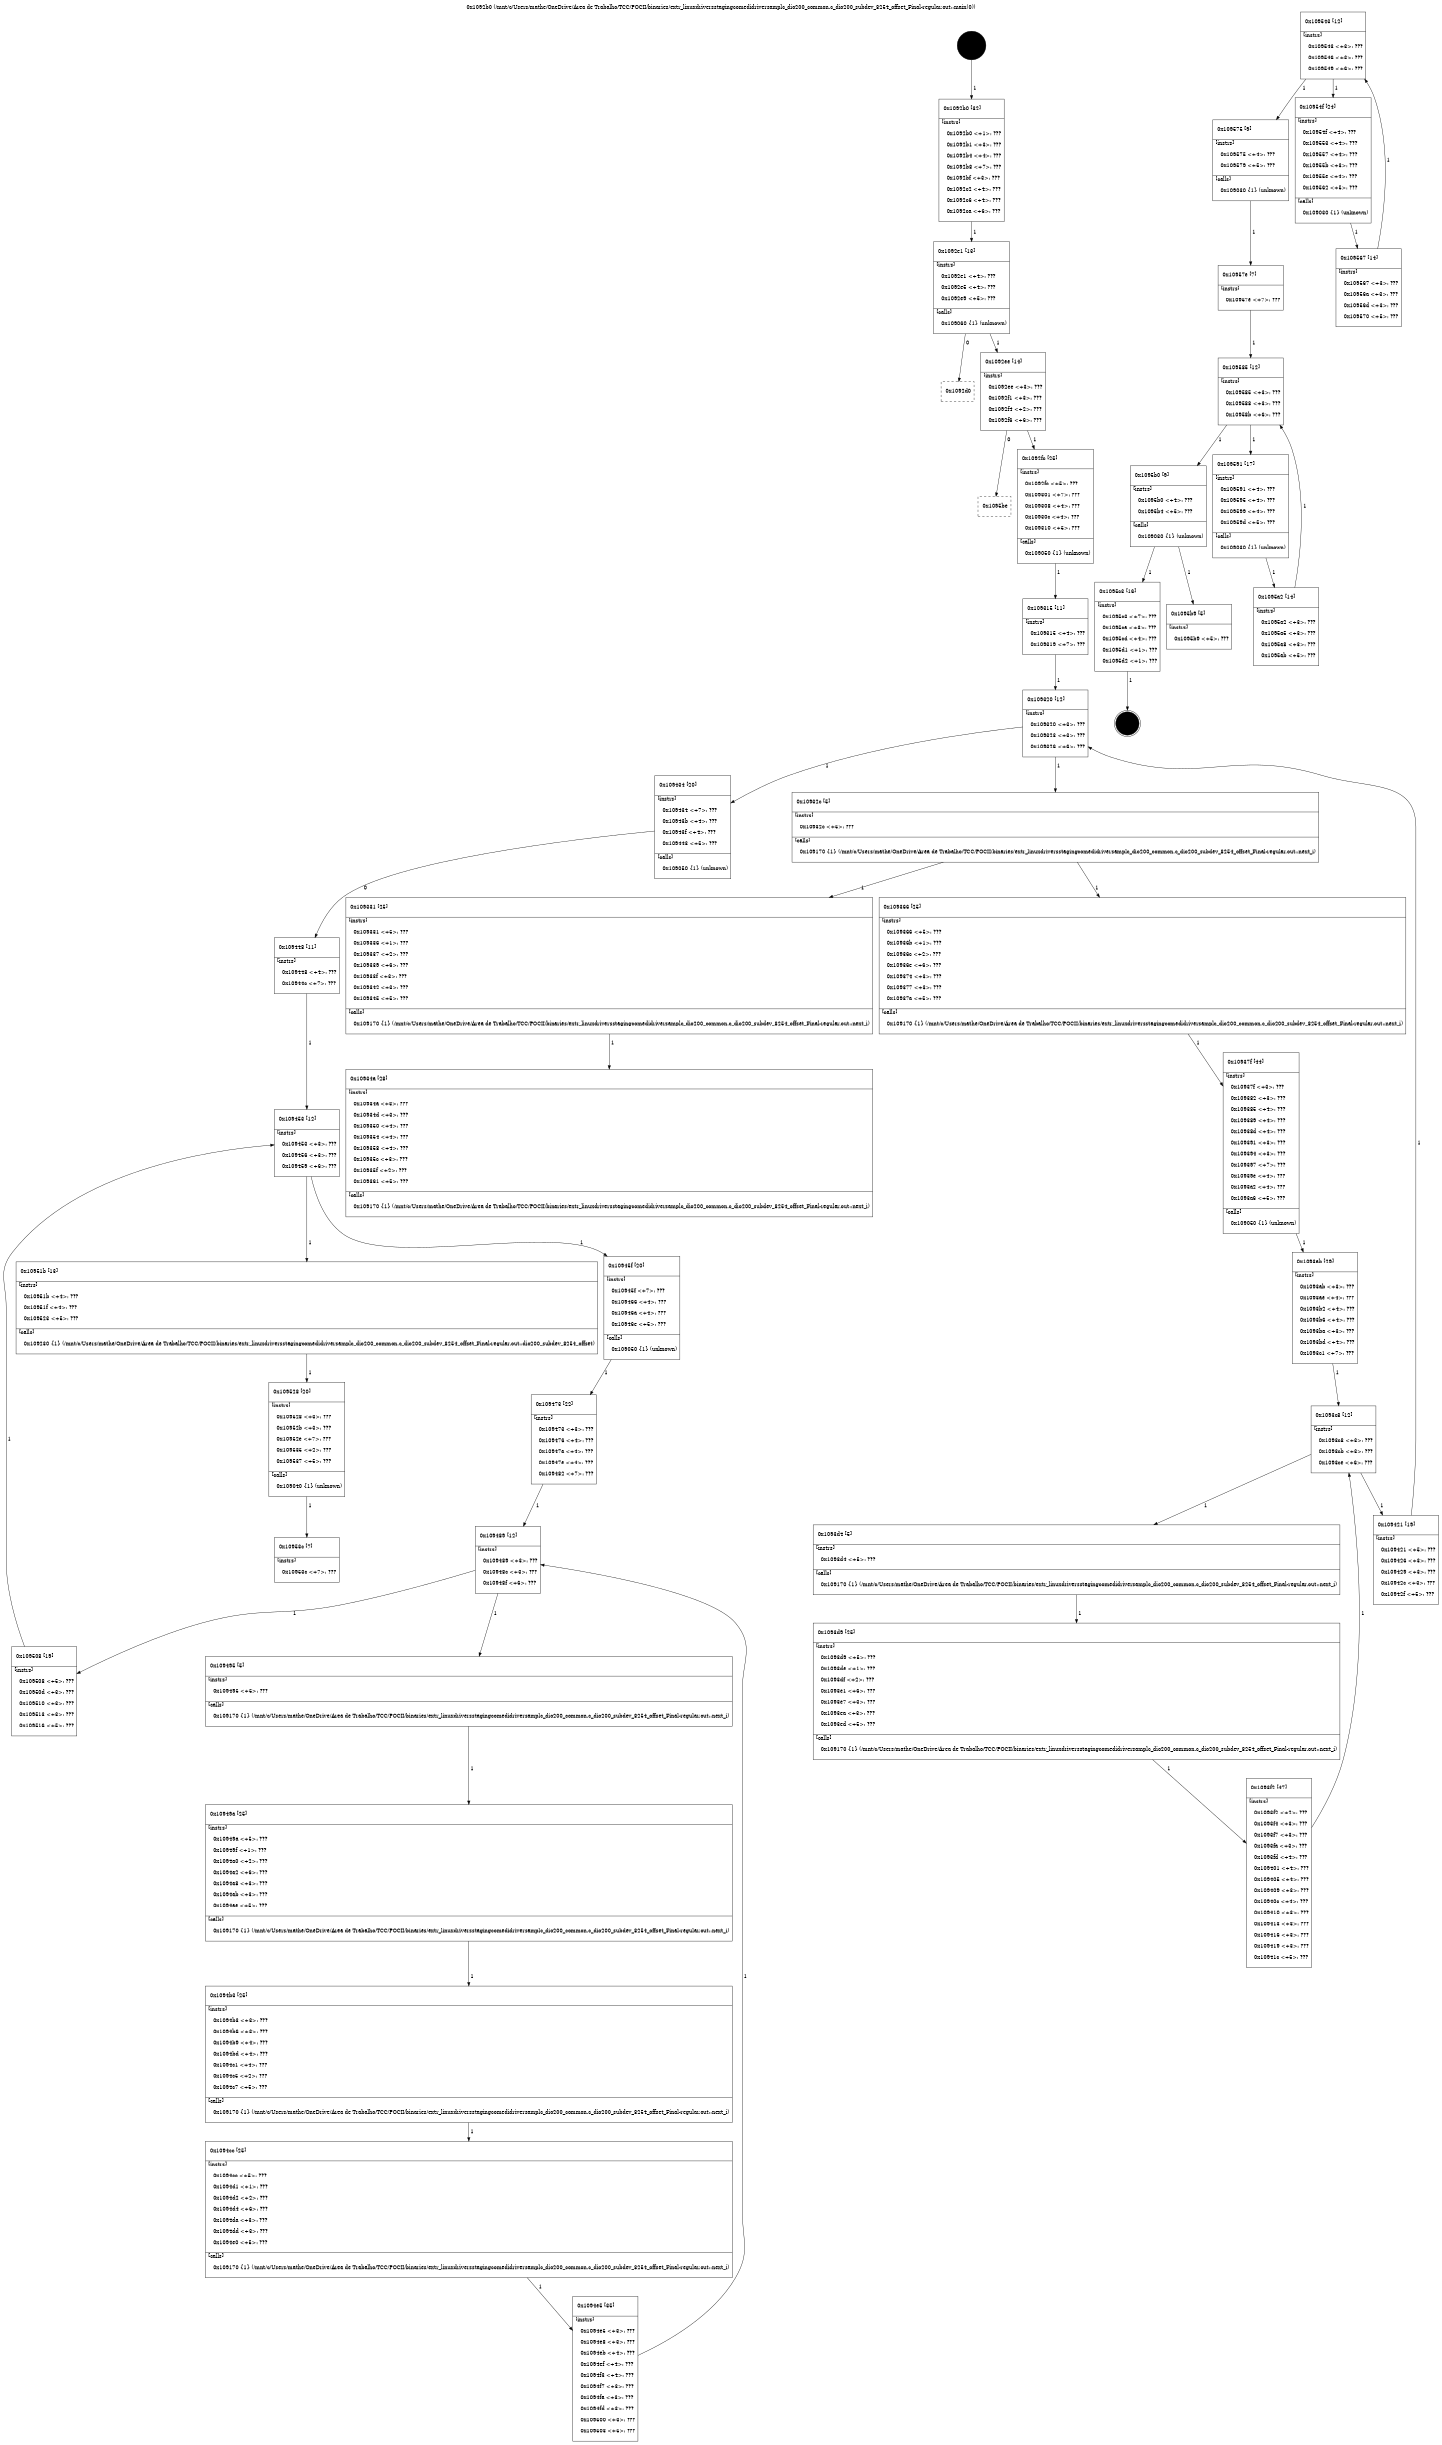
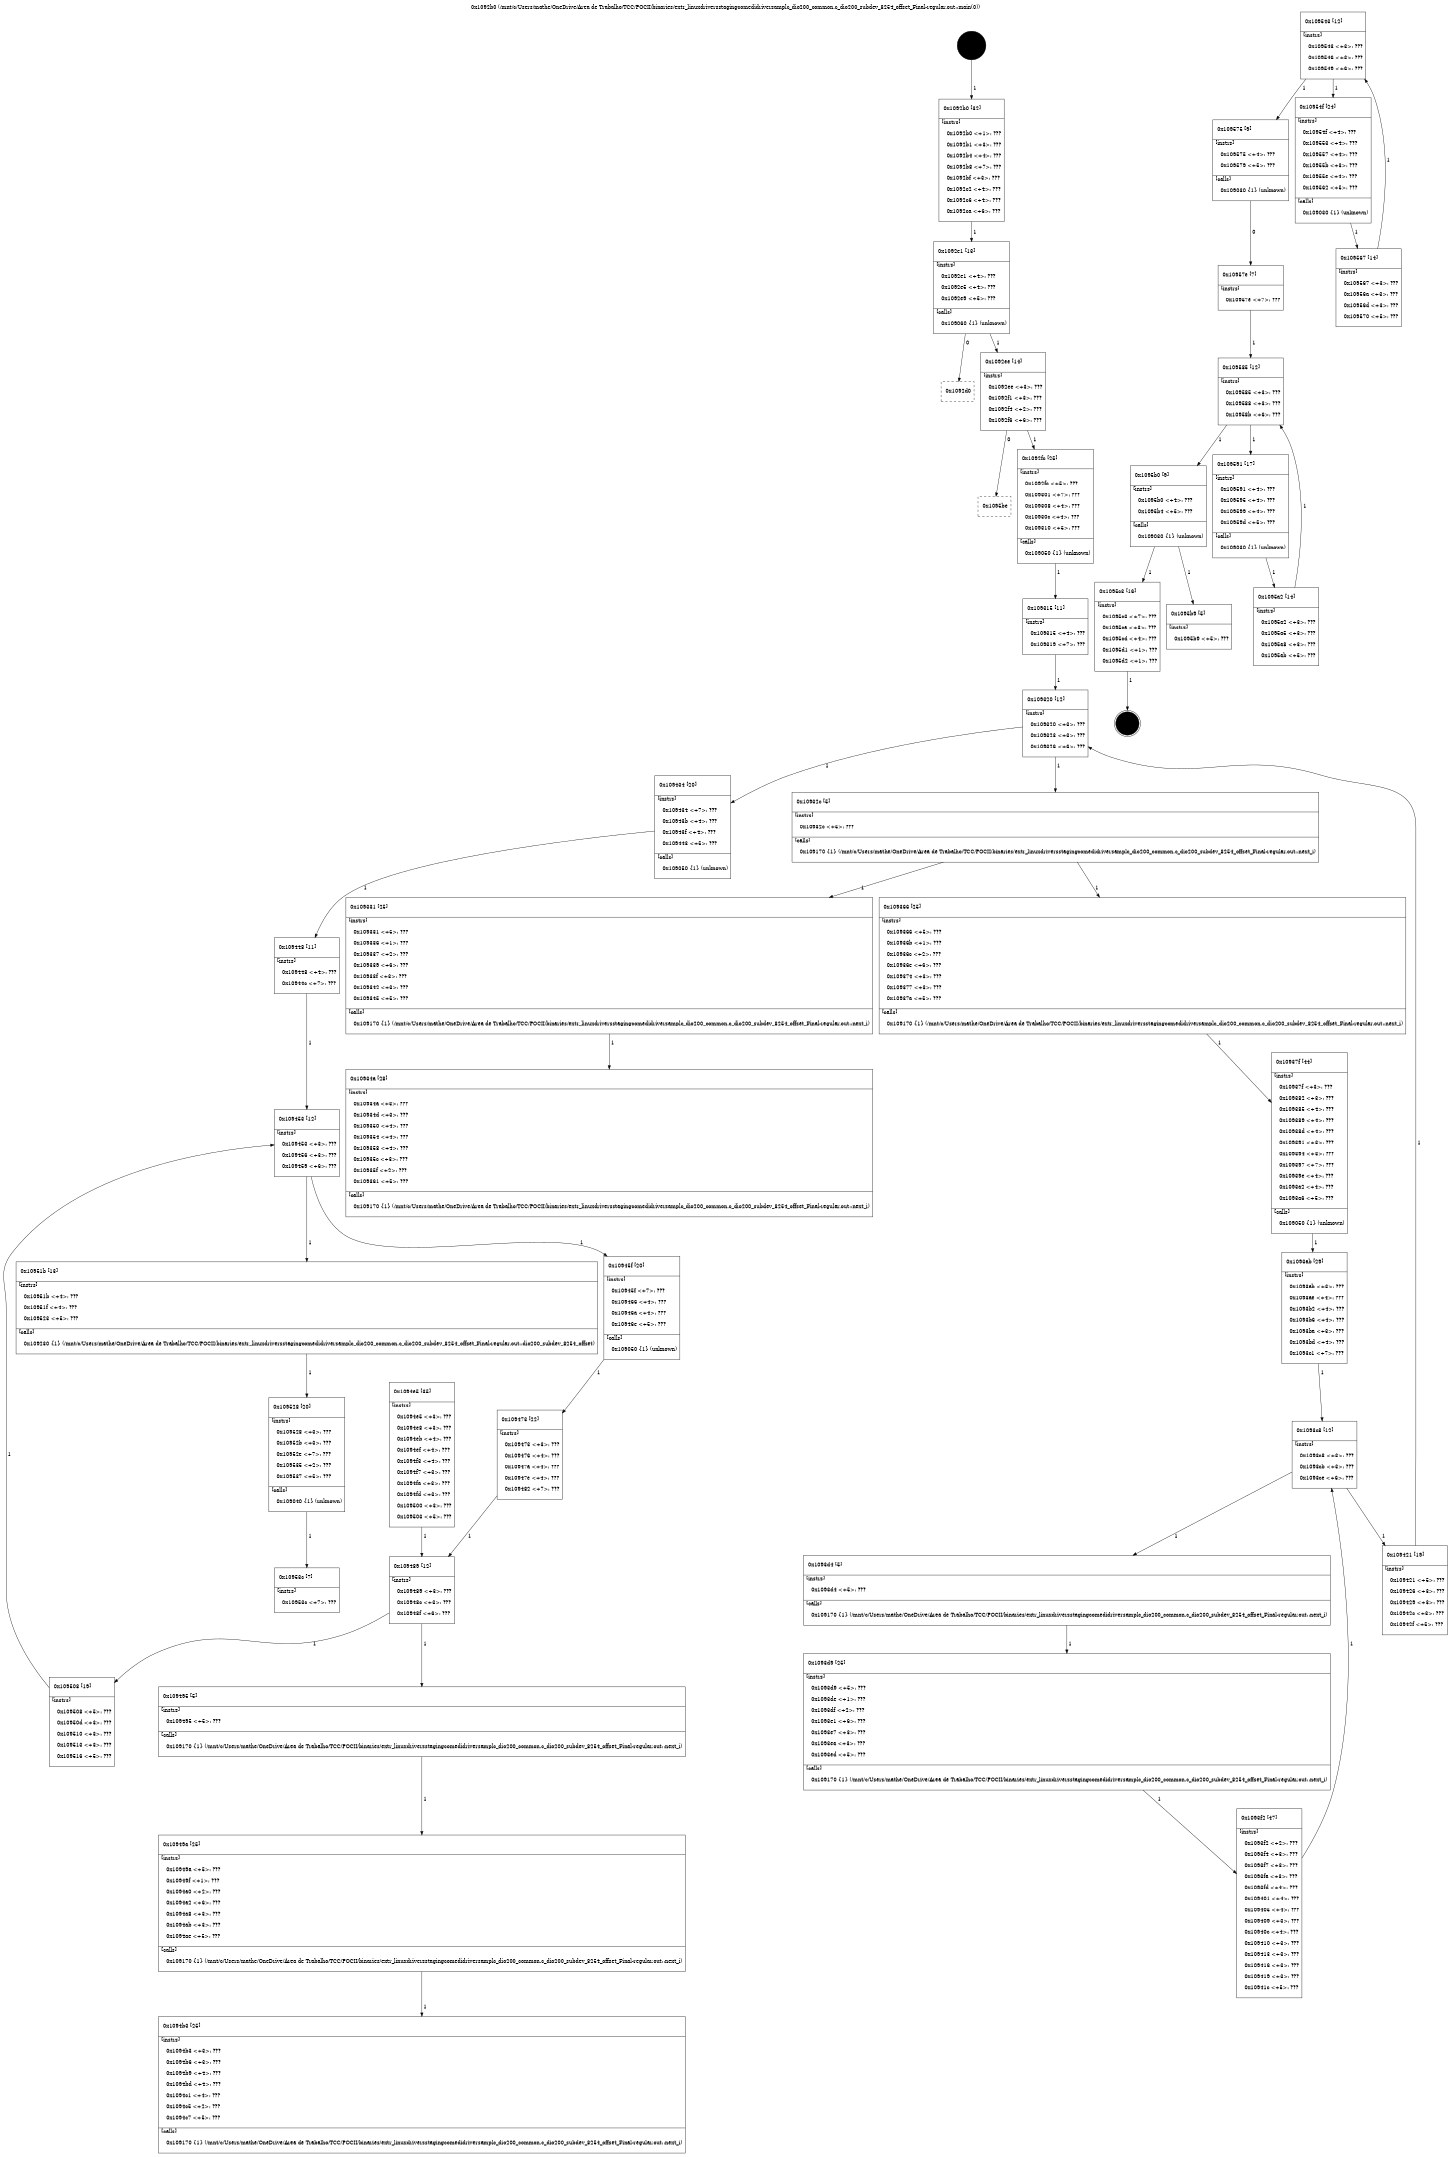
edge "0x109575 [9]" -> "0x10957e [7]": label " 1" -> " 0"
edge "0x109434 [20]" -> "0x109448 [11]": label " 0" -> " 1"
node "0x1094cc [25]": removed
